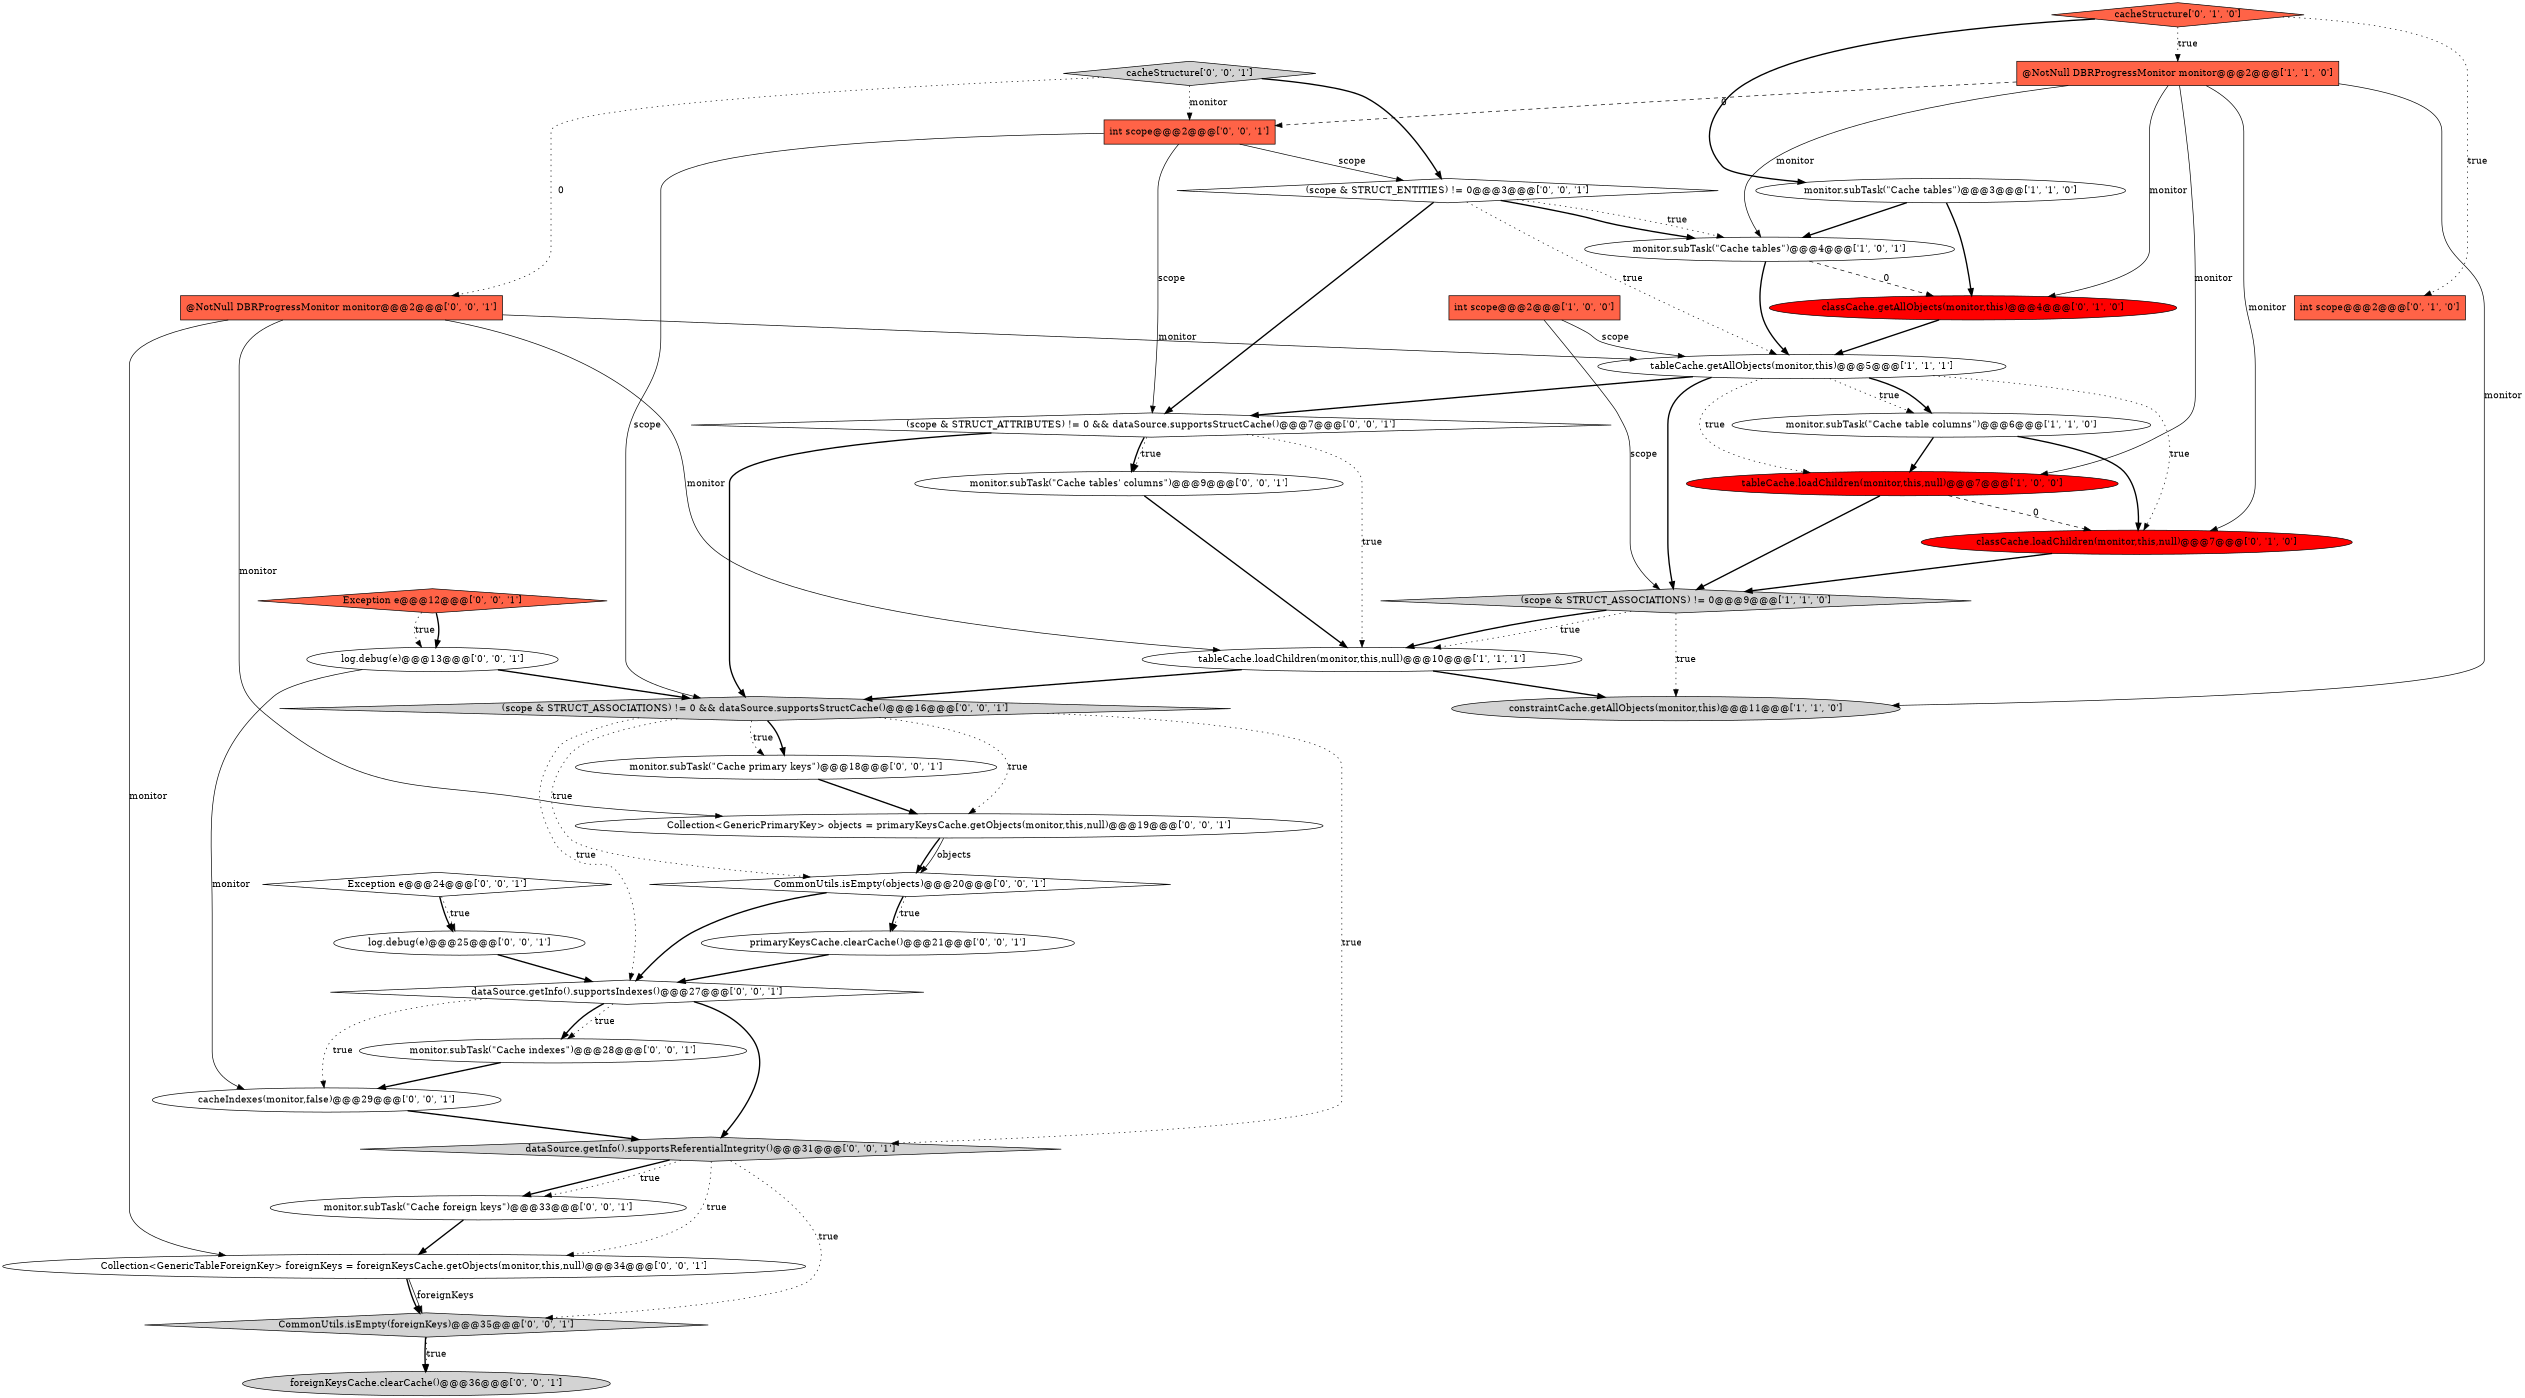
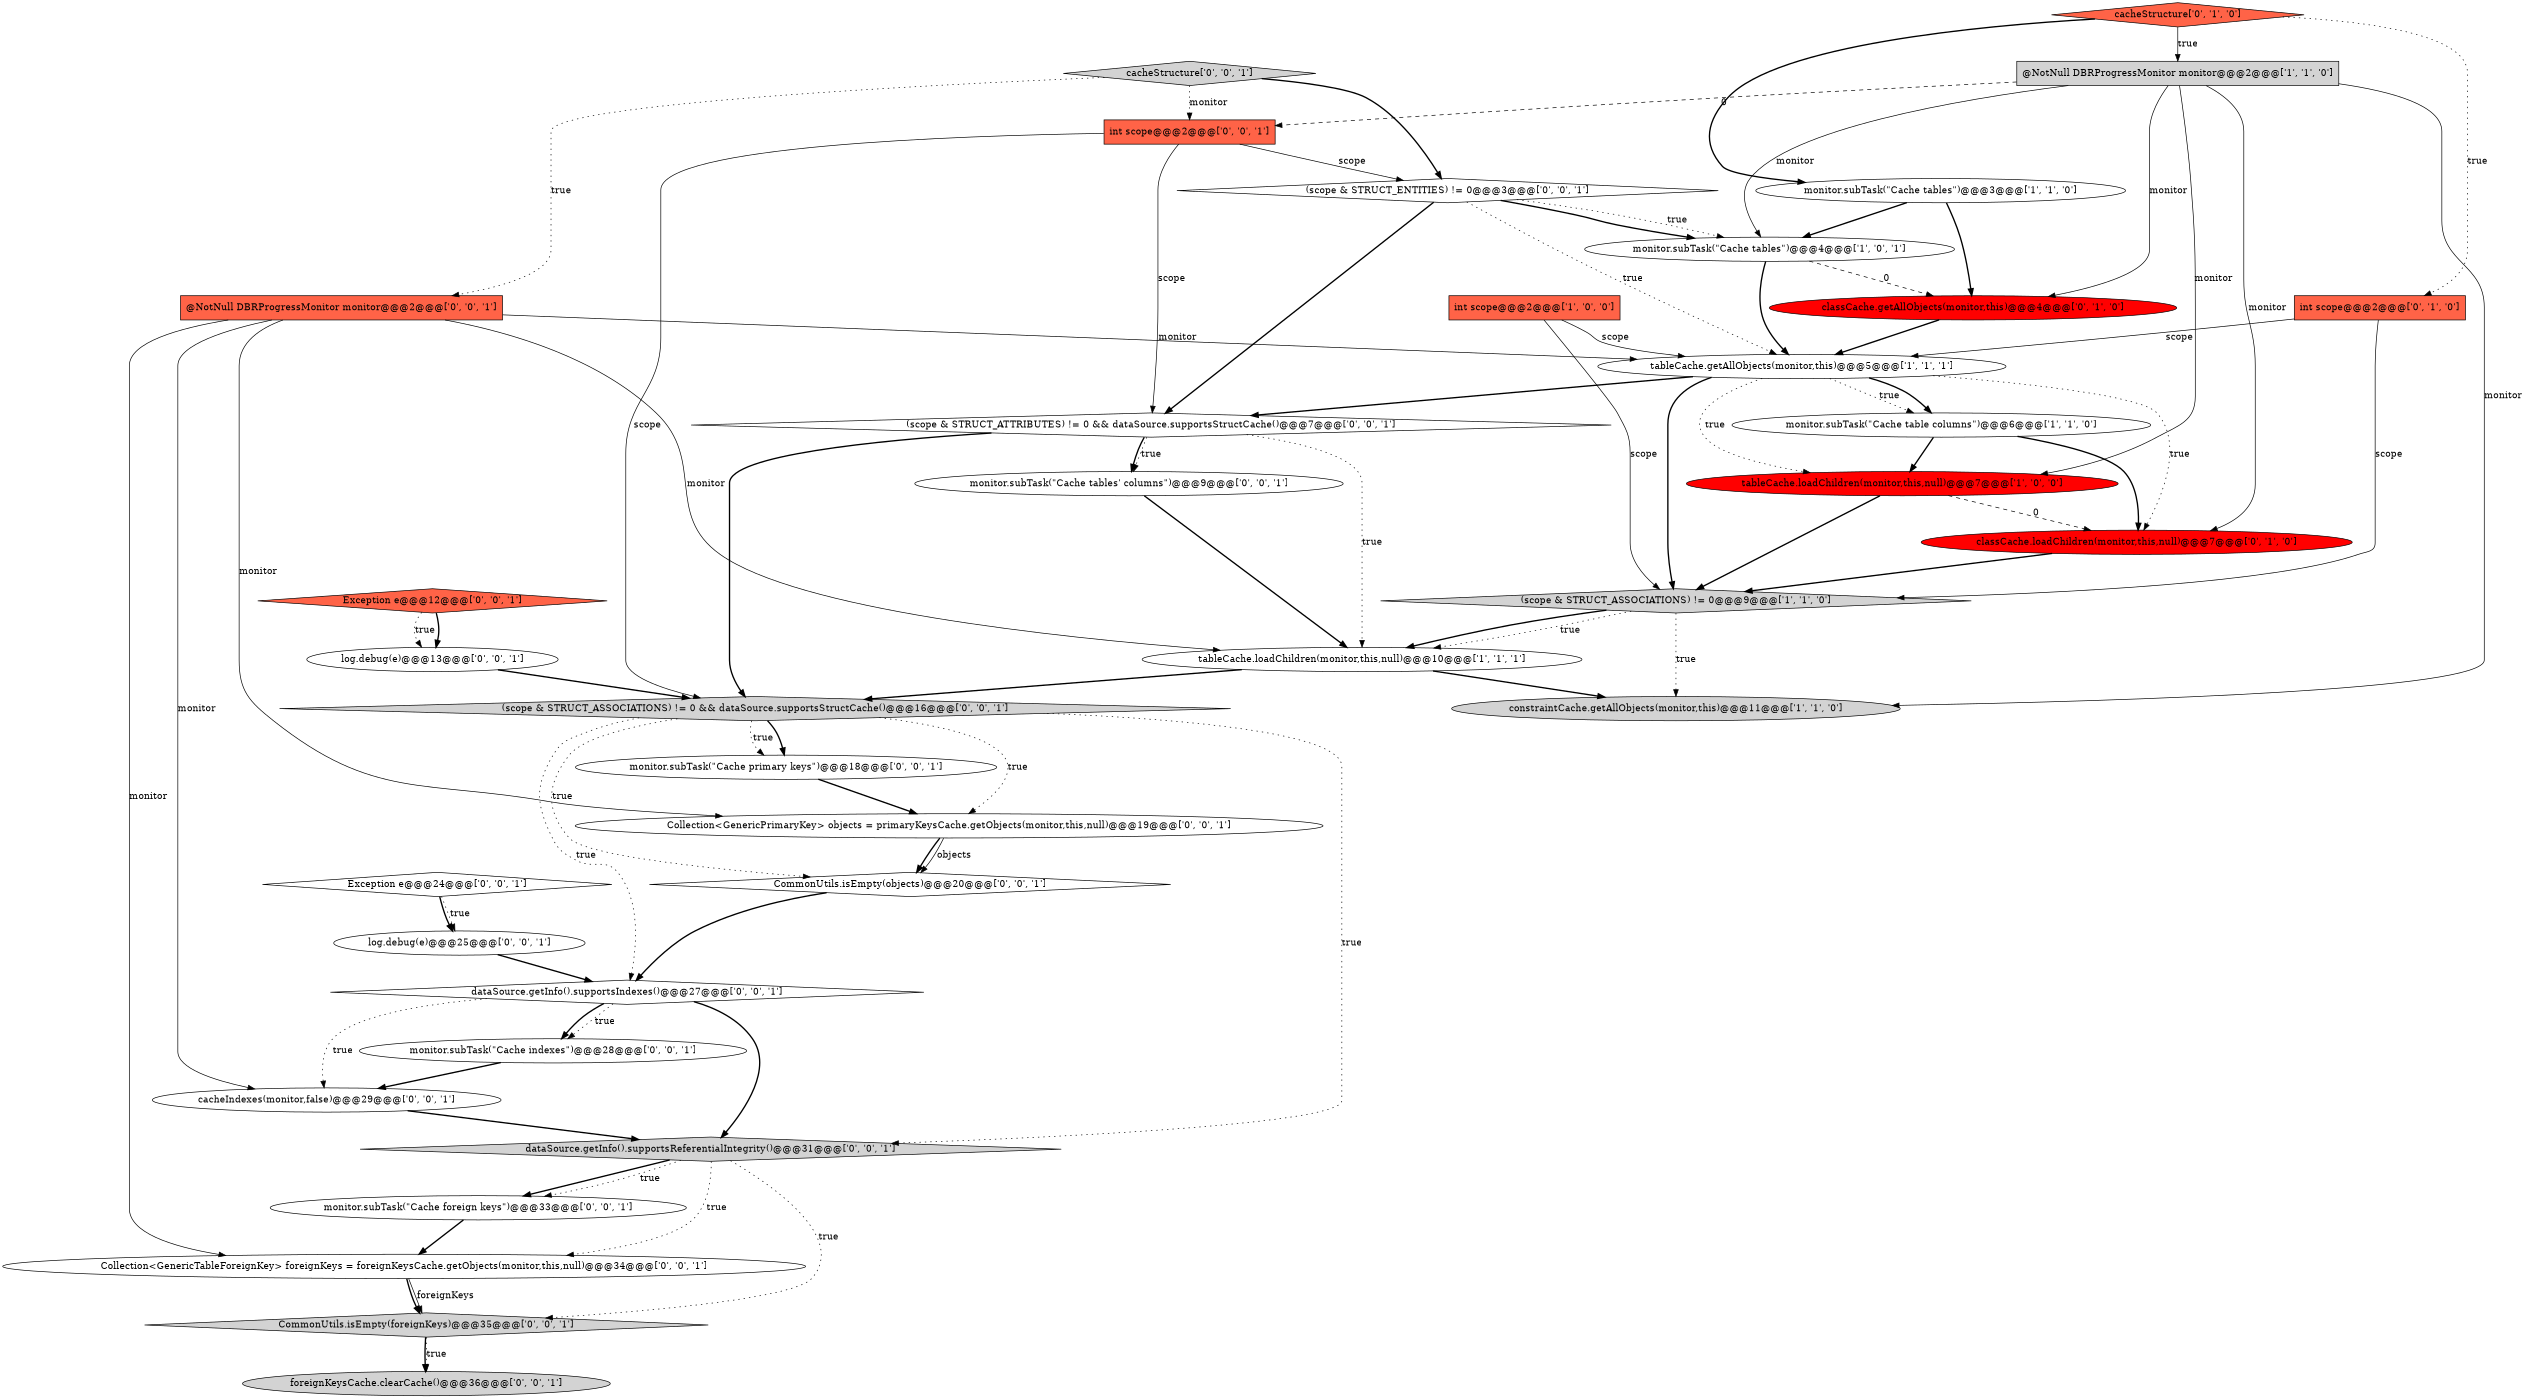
edge "cacheStructure['0', '1', '0']" -> "@NotNull DBRProgressMonitor monitor@@@2@@@['1', '1', '0']": style dotted -> solid
node "@NotNull DBRProgressMonitor monitor@@@2@@@['1', '1', '0']": fillcolor tomato -> lightgray
edge "cacheStructure['0', '0', '1']" -> "@NotNull DBRProgressMonitor monitor@@@2@@@['0', '0', '1']": label "0" -> "true"
edge "int scope@@@2@@@['0', '1', '0']" -> "tableCache.getAllObjects(monitor,this)@@@5@@@['1', '1', '1']": added, label "scope"
edge "int scope@@@2@@@['0', '1', '0']" -> "(scope & STRUCT_ASSOCIATIONS) != 0@@@9@@@['1', '1', '0']": added, label "scope"
edge "log.debug(e)@@@13@@@['0', '0', '1']" -> "cacheIndexes(monitor,false)@@@29@@@['0', '0', '1']": now "@NotNull DBRProgressMonitor monitor@@@2@@@['0', '0', '1']" -> "cacheIndexes(monitor,false)@@@29@@@['0', '0', '1']"
node "primaryKeysCache.clearCache()@@@21@@@['0', '0', '1']": removed
